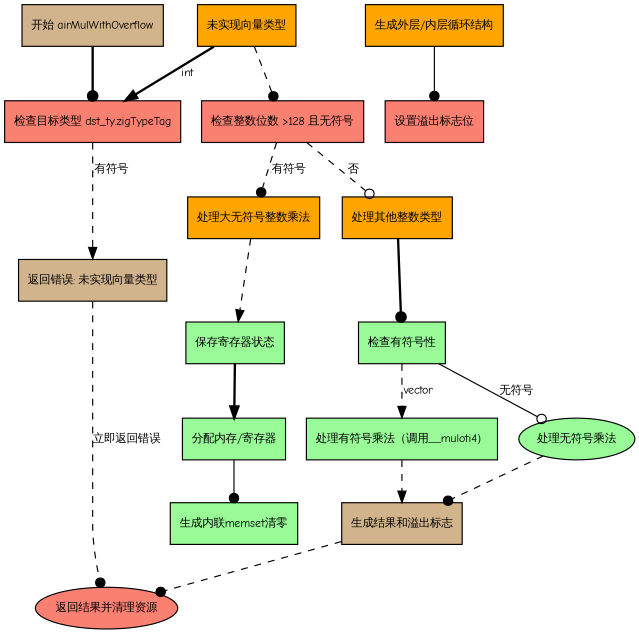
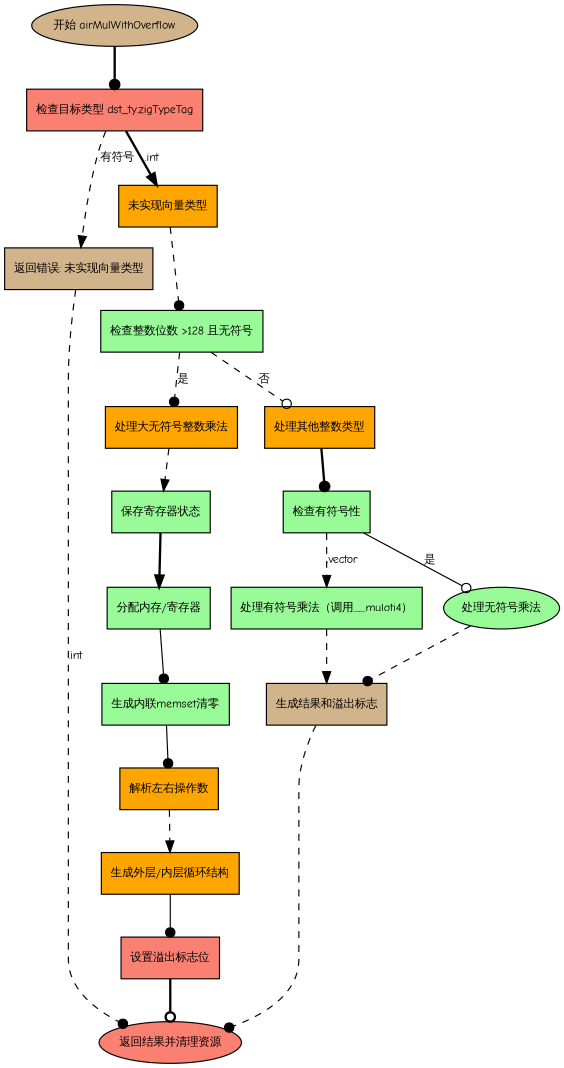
node "开始 airMulWithOverflow": shape box -> ellipse
edge "未实现向量类型" -> "检查目标类型 dst_ty.zigTypeTag": reversed
node "检查整数位数 >128 且无符号": fillcolor salmon -> palegreen
edge "检查整数位数 >128 且无符号" -> "处理大无符号整数乘法": label ".有符号" -> "是"
edge "检查有符号性" -> "处理无符号乘法": label "无符号" -> "是"
edge "返回错误: 未实现向量类型" -> "返回结果并清理资源": label "立即返回错误" -> ".int"
node "解析左右操作数": added
edge "设置溢出标志位" -> "返回结果并清理资源": added
